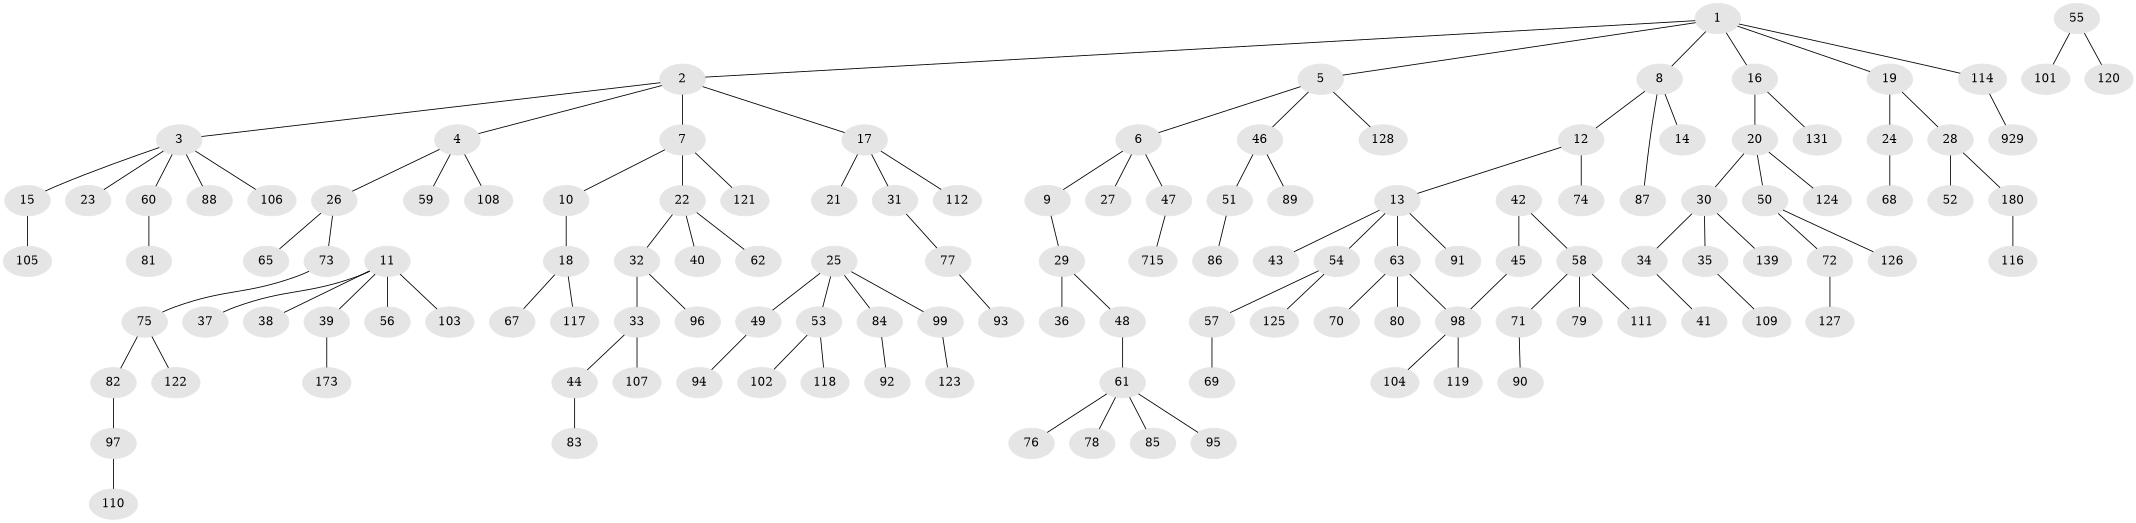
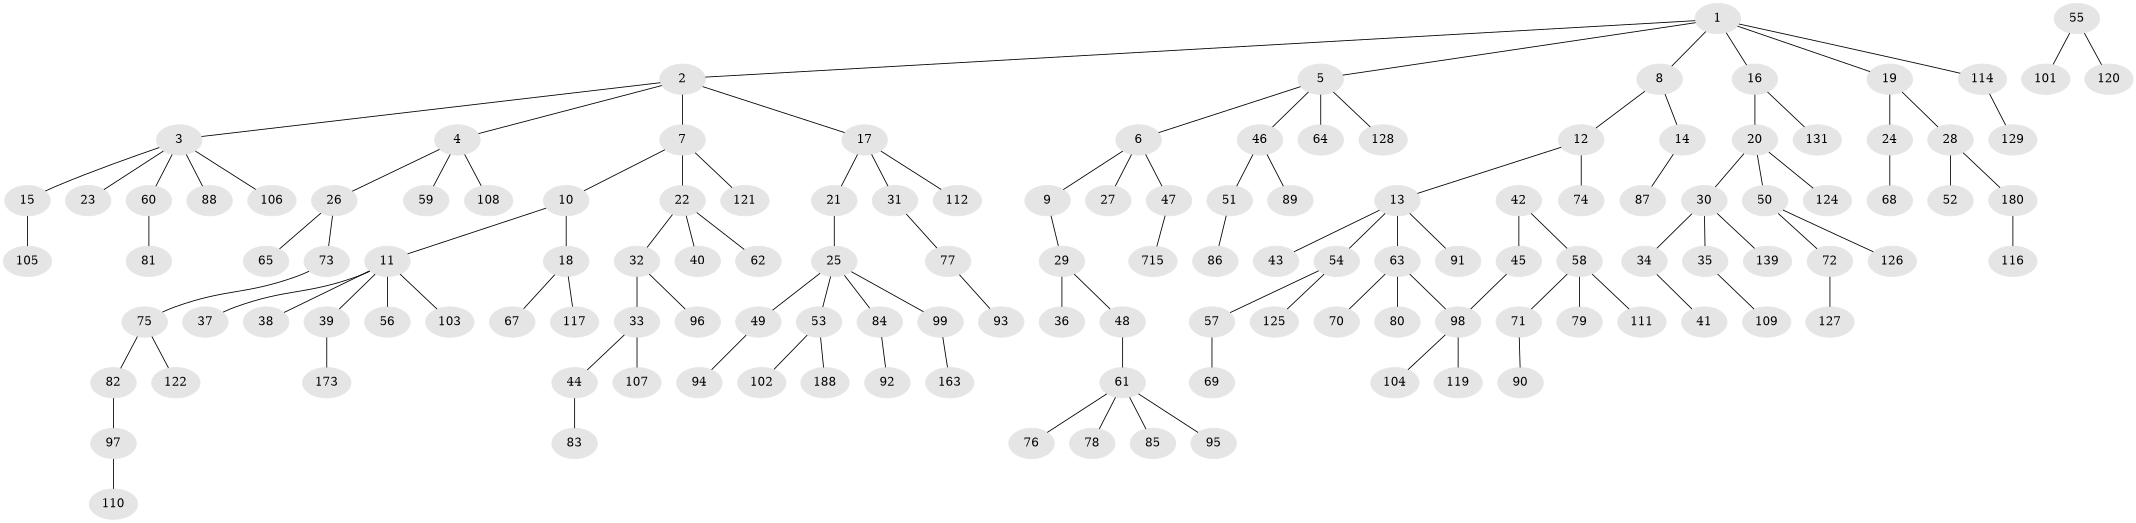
node "64": added
edge "8" -- "87": now "14" -- "87"
node "929": label "929" -> "129"
edge "10" -- "11": added
edge "21" -- "25": added
node "118": label "118" -> "188"
node "123": label "123" -> "163"
